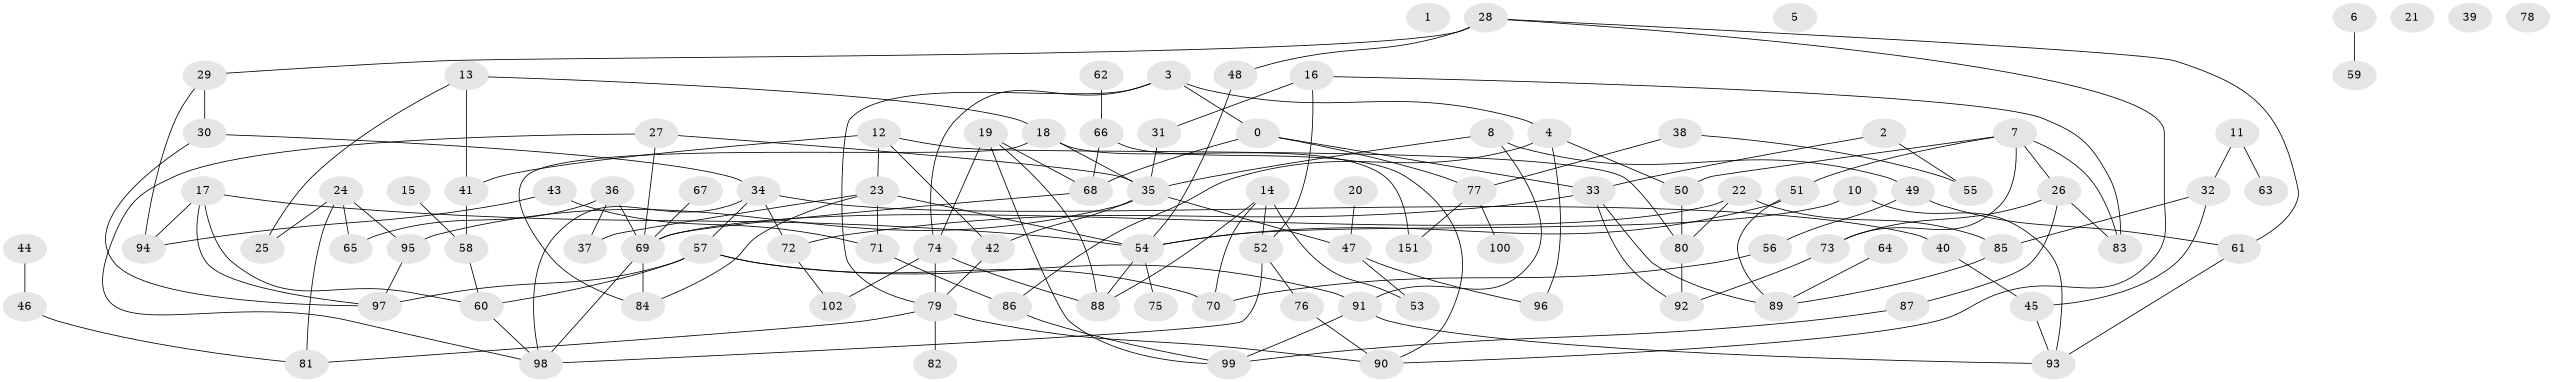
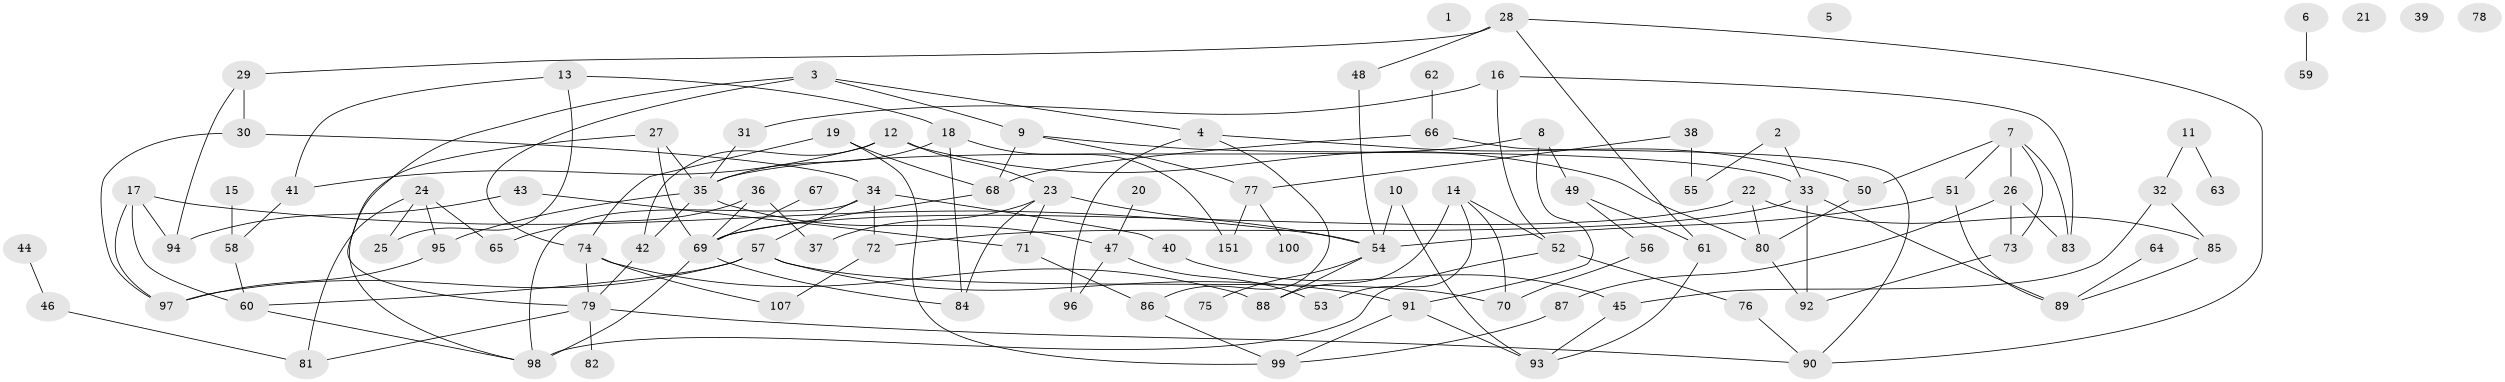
node "0": label "0" -> "9"
edge "19" -- "88": removed
node "102": label "102" -> "107"
